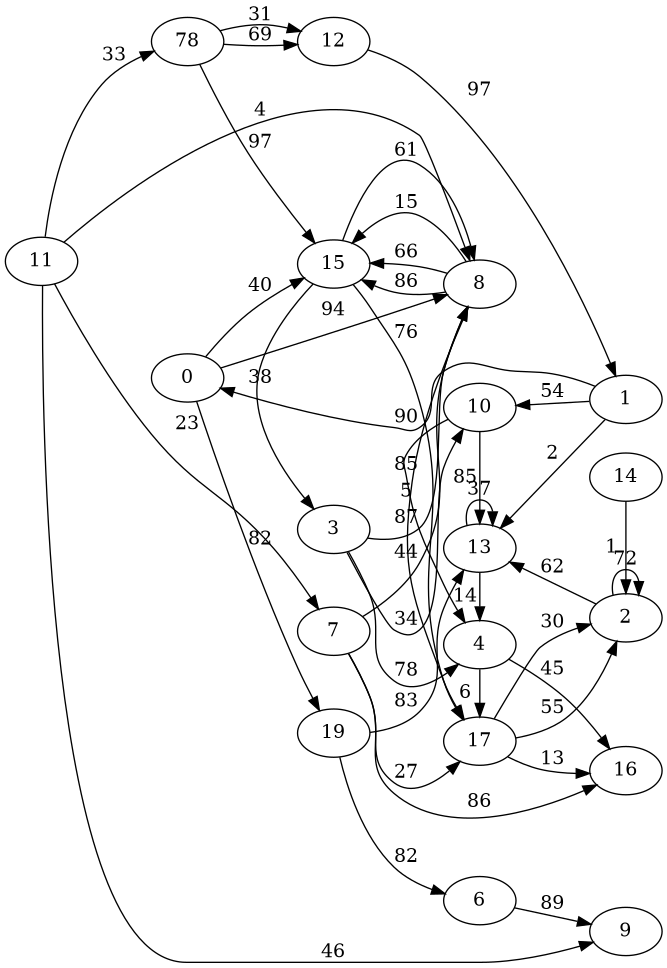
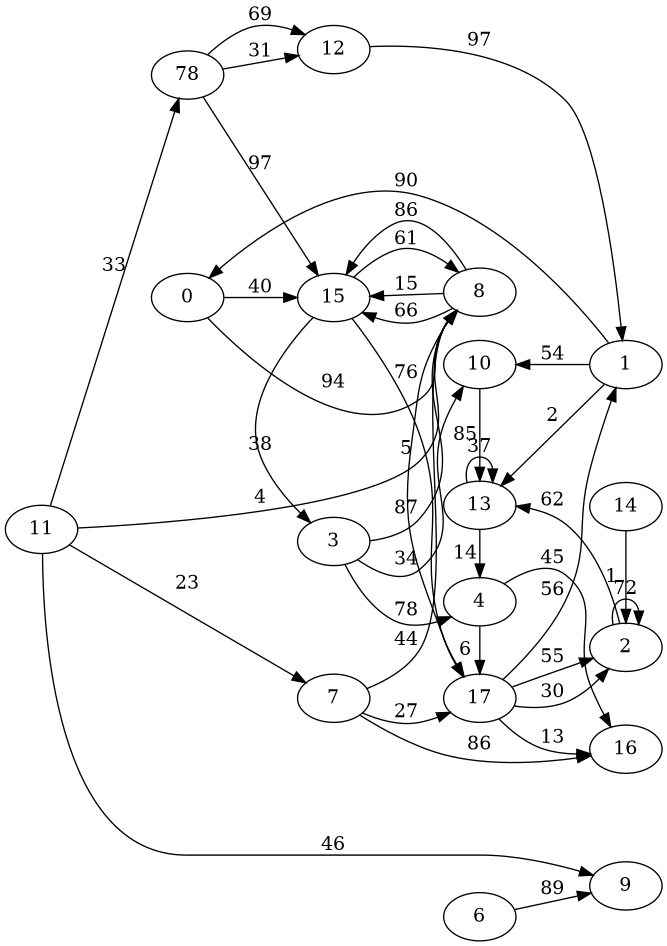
edge "10" -> "4": removed, label "85"
edge "17" -> "1": added, label "56"
node "19": removed
